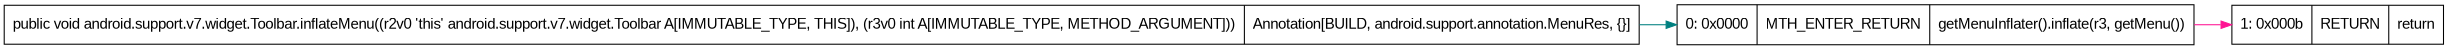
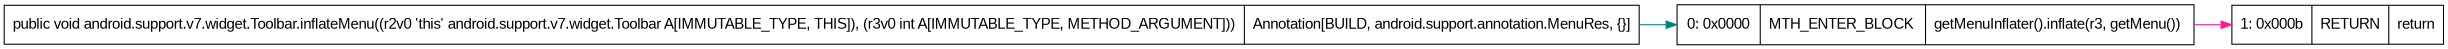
node "0: 0x0000": text "MTH_ENTER_RETURN" -> "MTH_ENTER_BLOCK"
